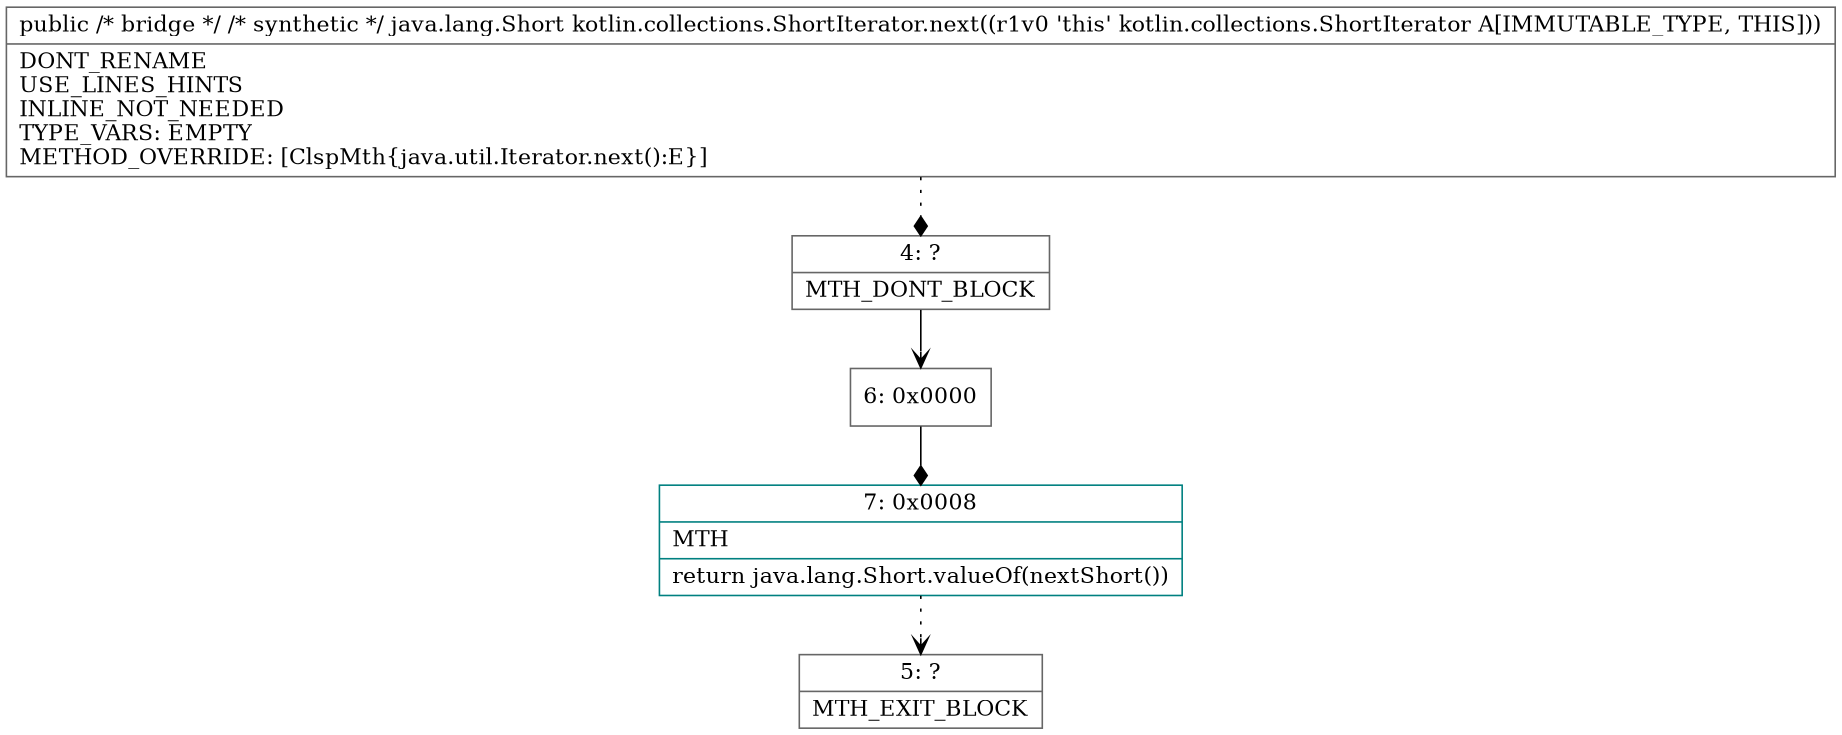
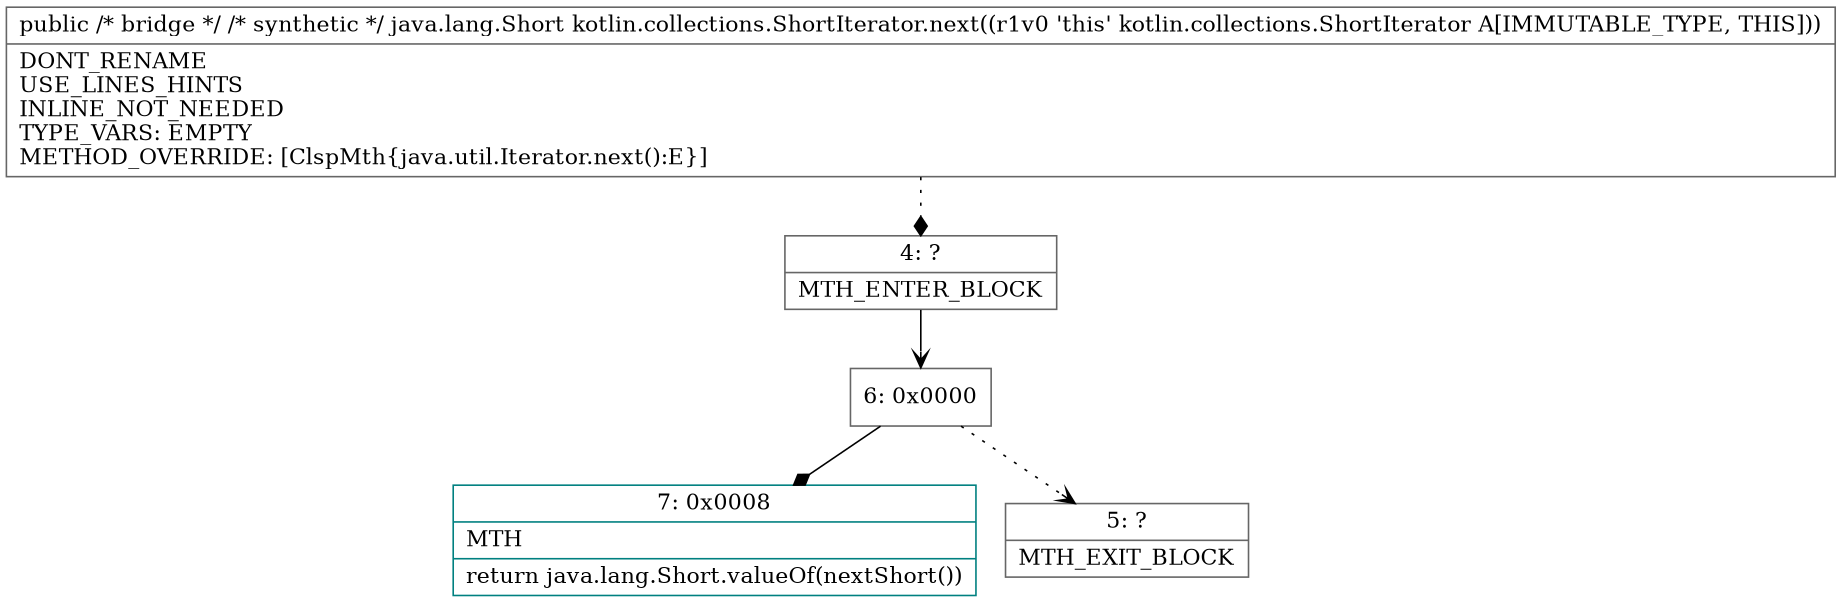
node "4: ?": text "MTH_DONT_BLOCK" -> "MTH_ENTER_BLOCK"
edge "7: 0x0008" -> "5: ?": now "6: 0x0000" -> "5: ?"
